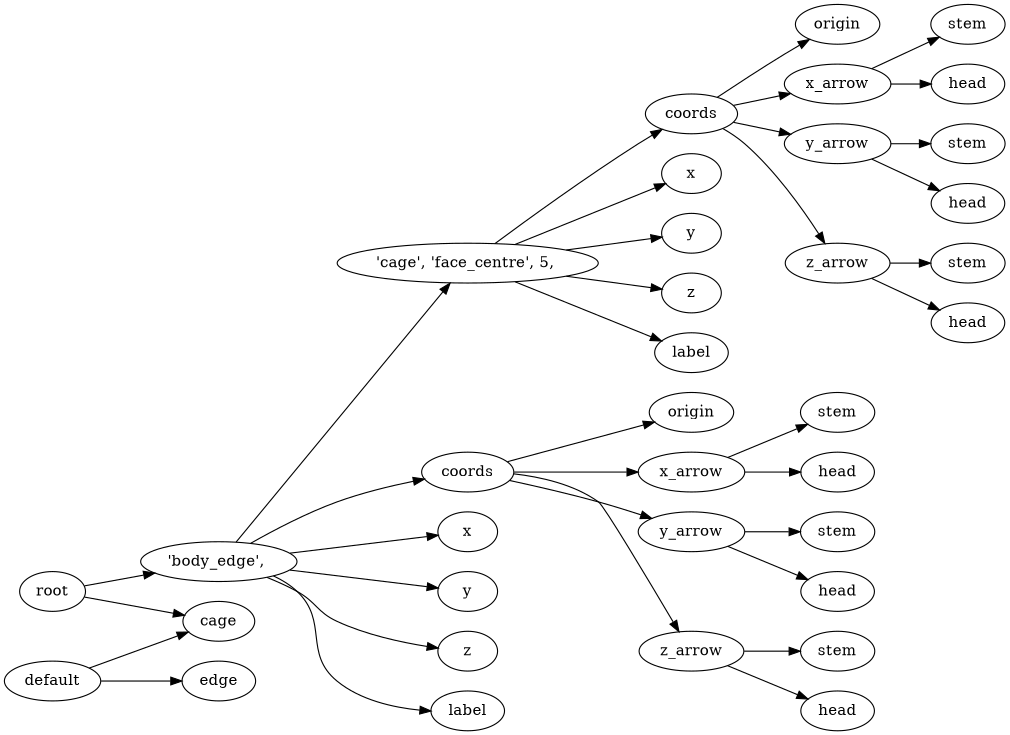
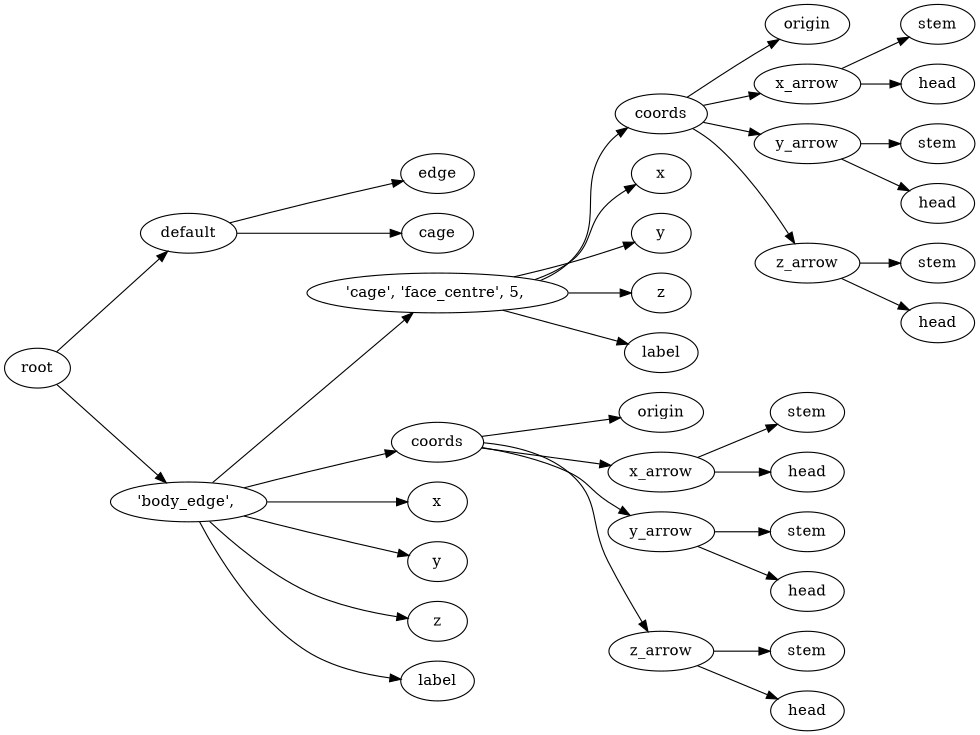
edge "root" -> "cage": now "root" -> "default"
